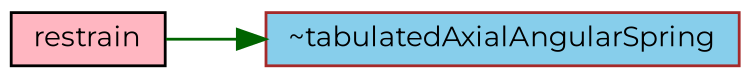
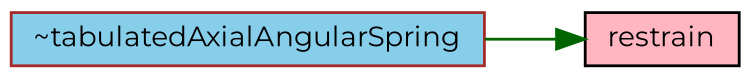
edge "restrain" -> "~tabulatedAxialAngularSpring": reversed
